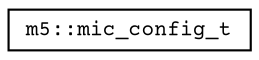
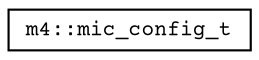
node "m5::mic_config_t": label "m5::mic_config_t" -> "m4::mic_config_t"
